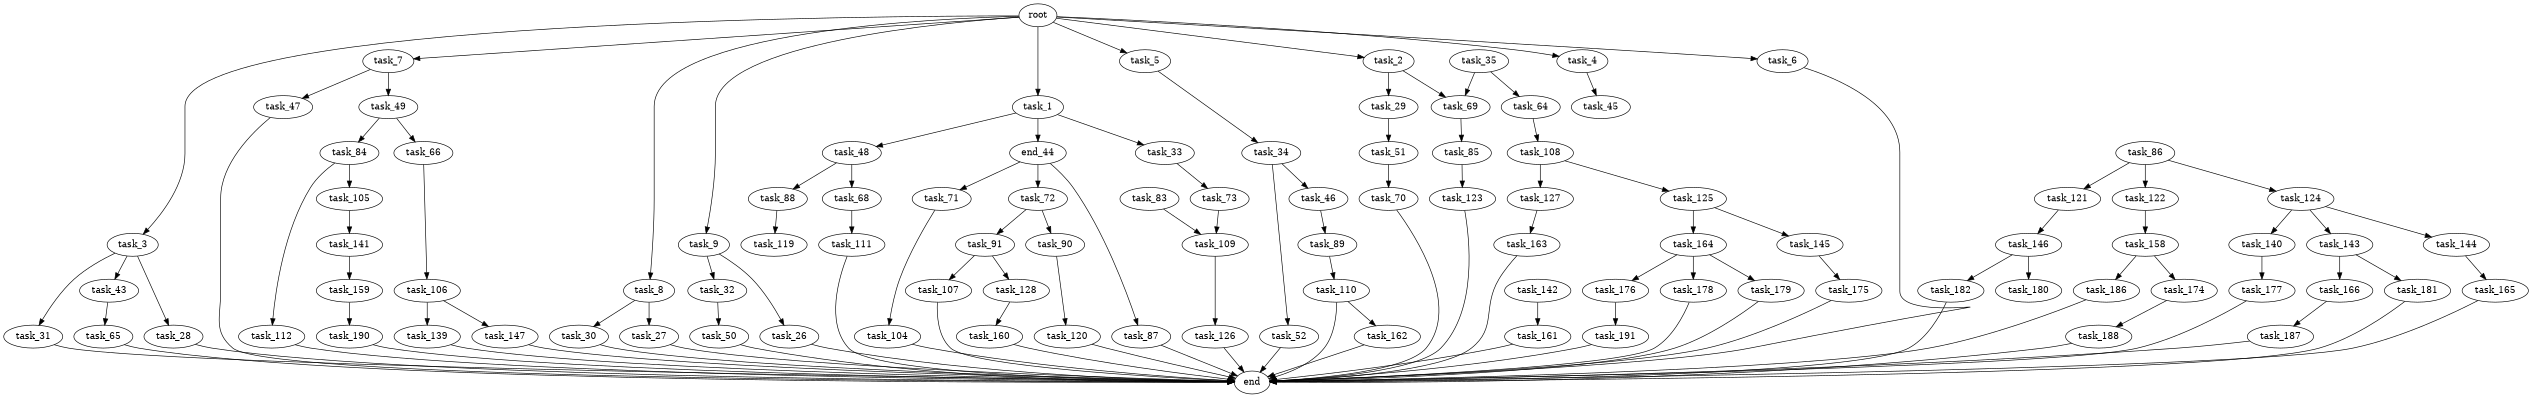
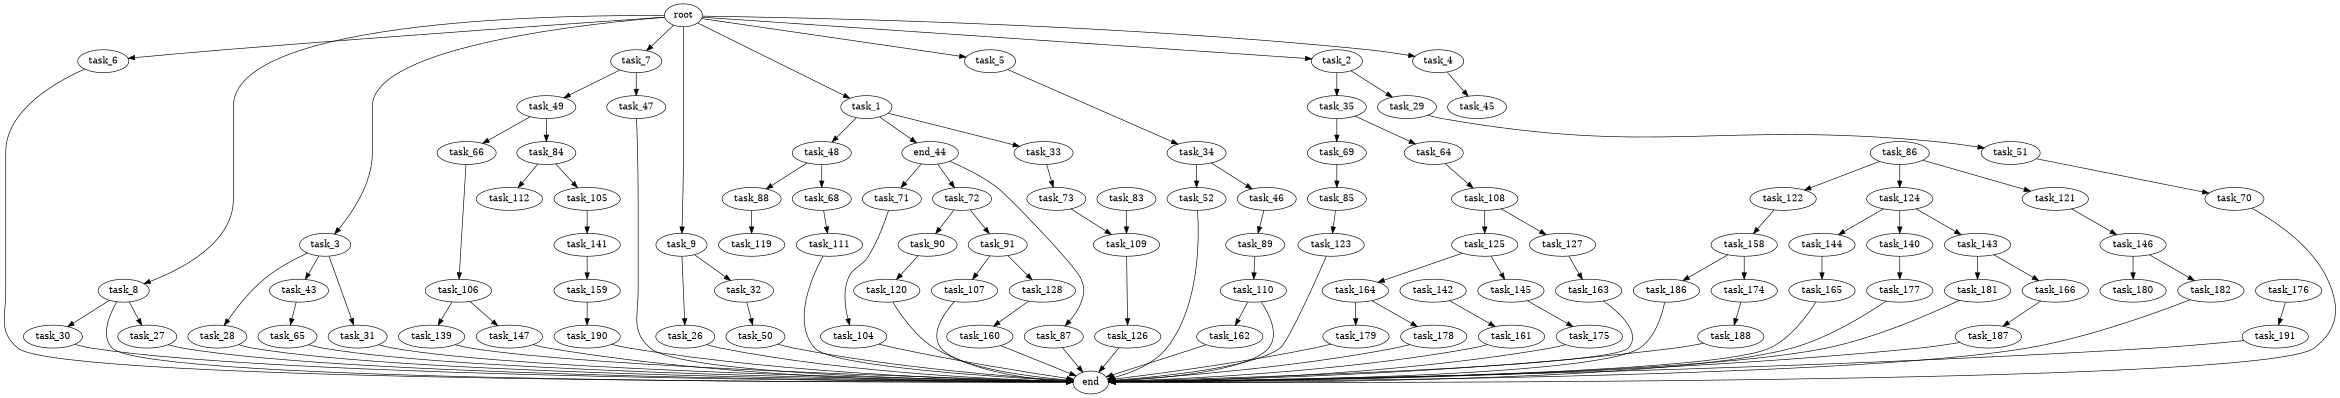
edge "task_2" -> "task_69": now "task_2" -> "task_35"
edge "task_164" -> "task_176": removed
edge "task_112" -> "end": now "task_8" -> "end"
